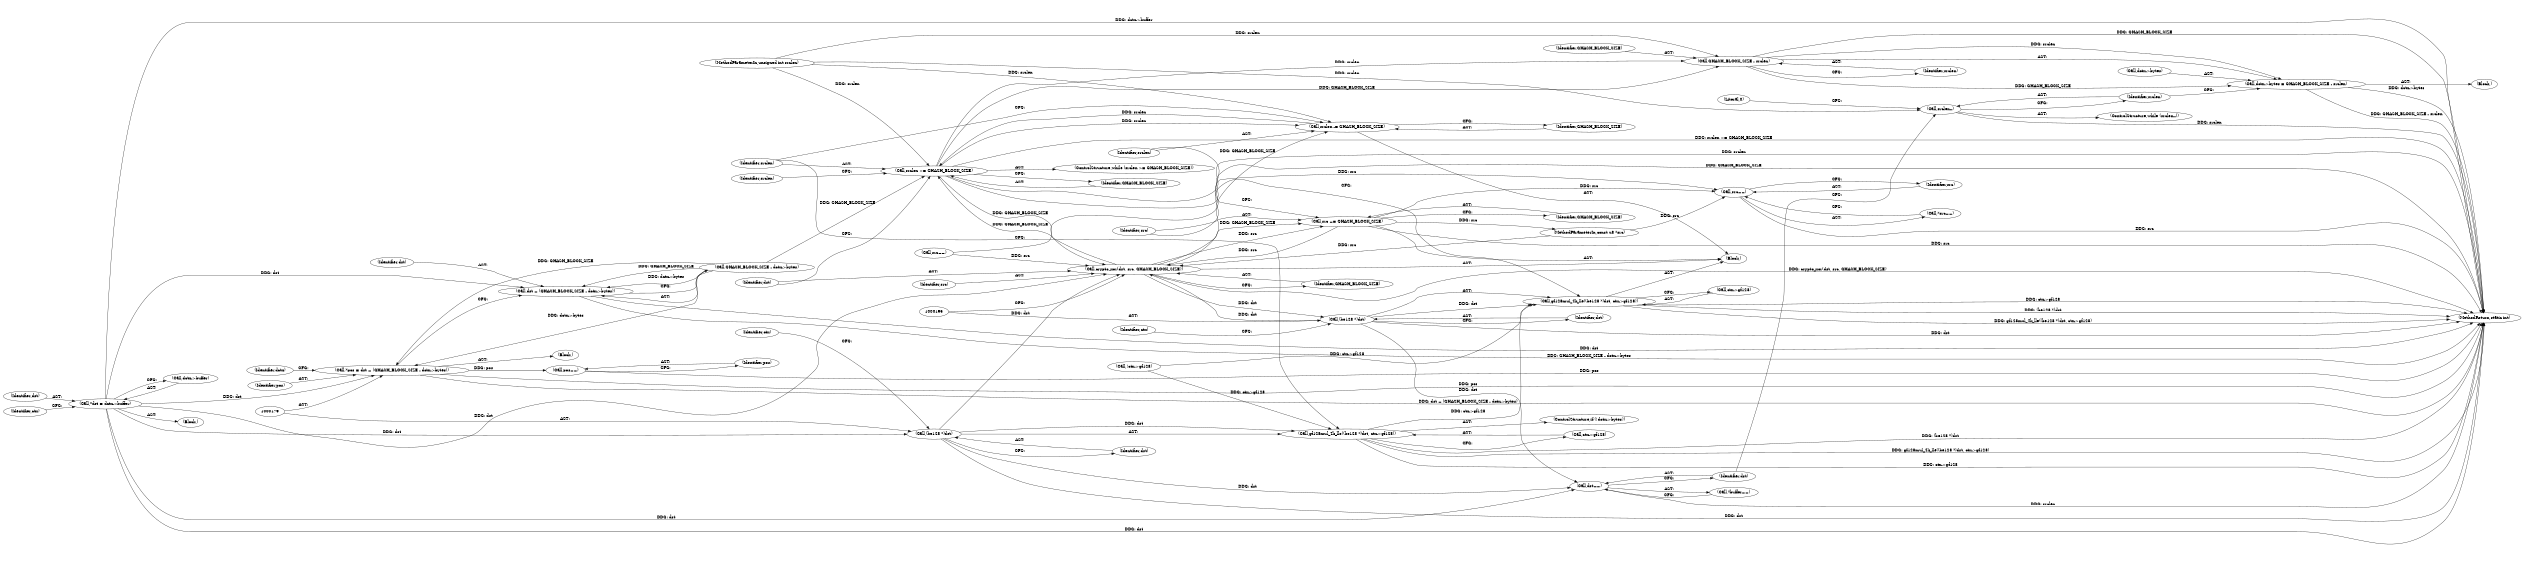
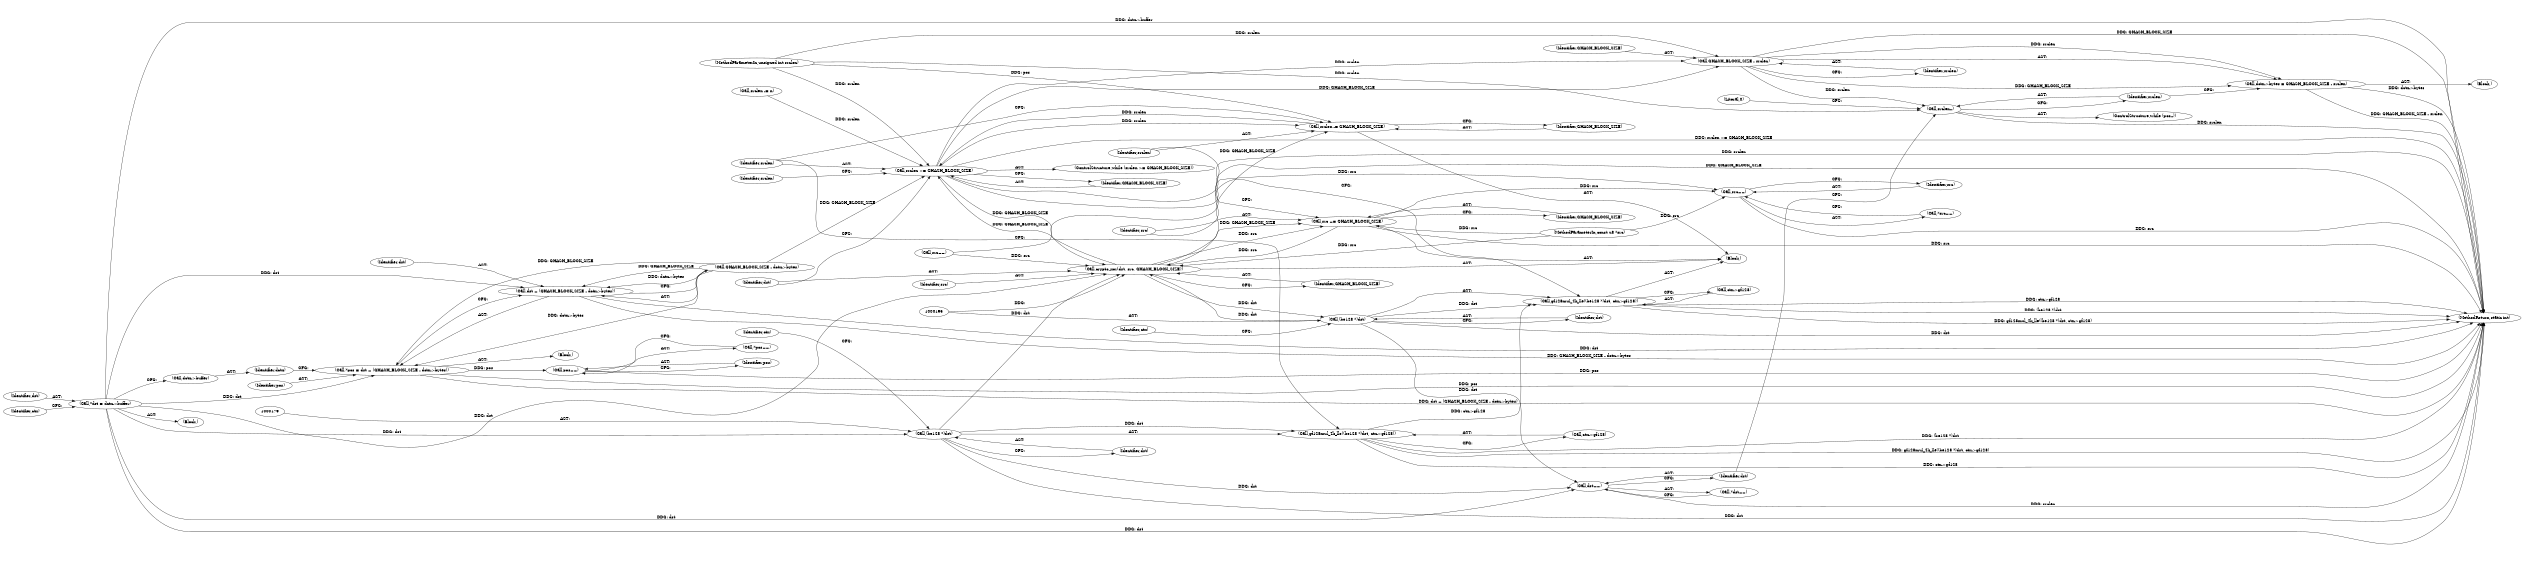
node "(Call,dctx->bytes)": removed
edge "(MethodParameterIn,unsigned int srclen)" -> "(Call,srclen -= GHASH_BLOCK_SIZE)": label "DDG: srclen" -> "DDG: pos"
node "(Call,srclen -= n)": added
edge "(Call,GHASH_BLOCK_SIZE - srclen)" -> "(Call,srclen--)": added, label "DDG: srclen"
node "(ControlStructure,while (srclen--))": label "(ControlStructure,while (srclen--))" -> "(ControlStructure,while (pos--))"
edge "(Call,src += GHASH_BLOCK_SIZE)" -> "(MethodParameterIn,const u8 *src)": reversed
edge "(Call,crypto_xor(dst, src, GHASH_BLOCK_SIZE))" -> "(MethodReturn,static int)": removed, label "DDG: crypto_xor(dst, src, GHASH_BLOCK_SIZE)"
edge "1000195" -> "(Call,crypto_xor(dst, src, GHASH_BLOCK_SIZE))": label "CFG: " -> "DDG: "
node "(Call,*pos++)": added
node "(Call,!ctx->gf128)": removed
edge "(Call,dctx->buffer)" -> "(Call,*dst = dctx->buffer)": now "(Call,dctx->buffer)" -> "(Identifier,dctx)"
edge "1000179" -> "(Call,*pos = dst + (GHASH_BLOCK_SIZE - dctx->bytes))": now "(Call,dst + (GHASH_BLOCK_SIZE - dctx->bytes))" -> "(Call,*pos = dst + (GHASH_BLOCK_SIZE - dctx->bytes))"
node "(ControlStructure,if (!dctx->bytes))": removed
node "(Call,*buffer++)": label "(Call,*buffer++)" -> "(Call,*dst++)"
